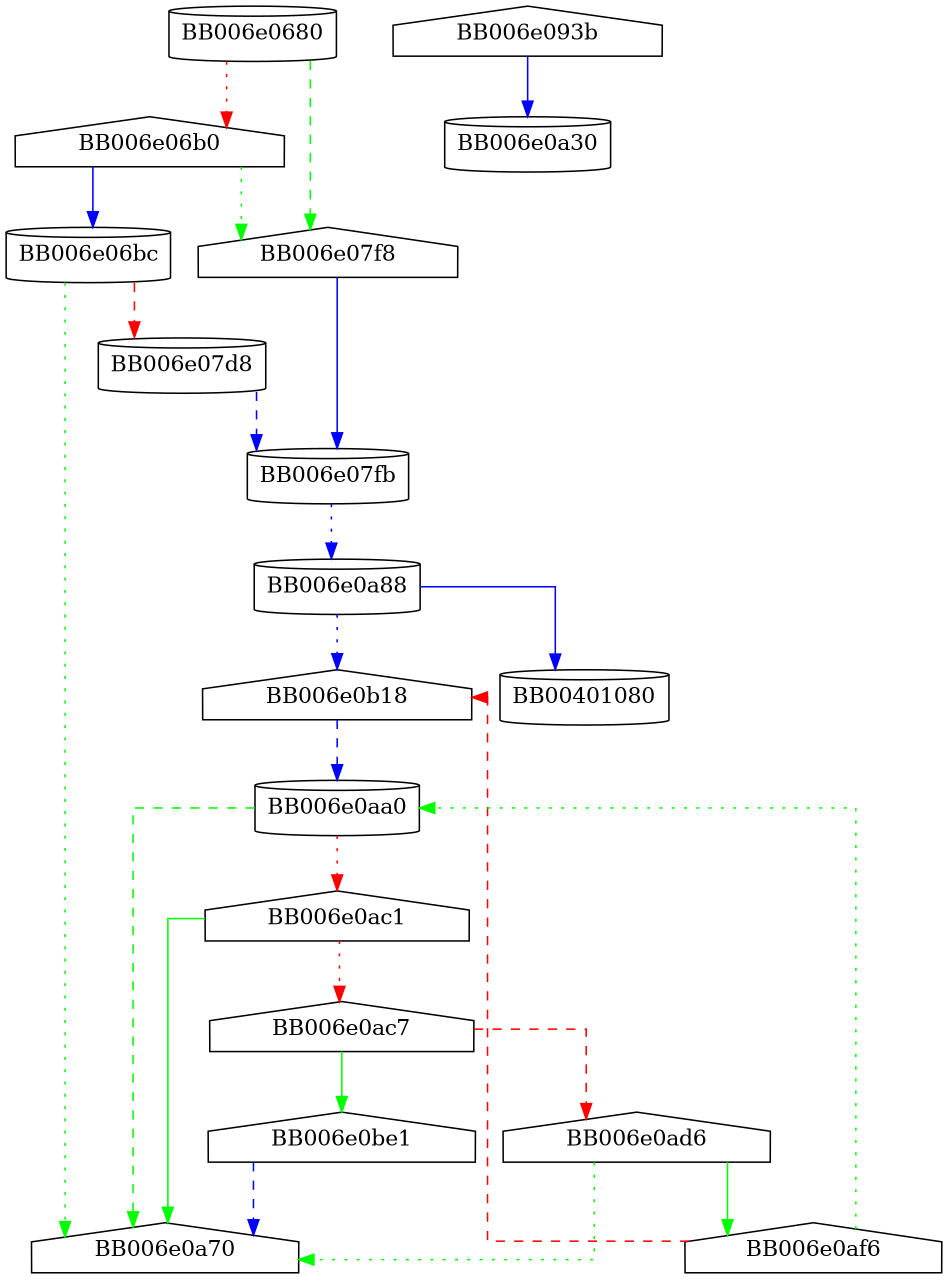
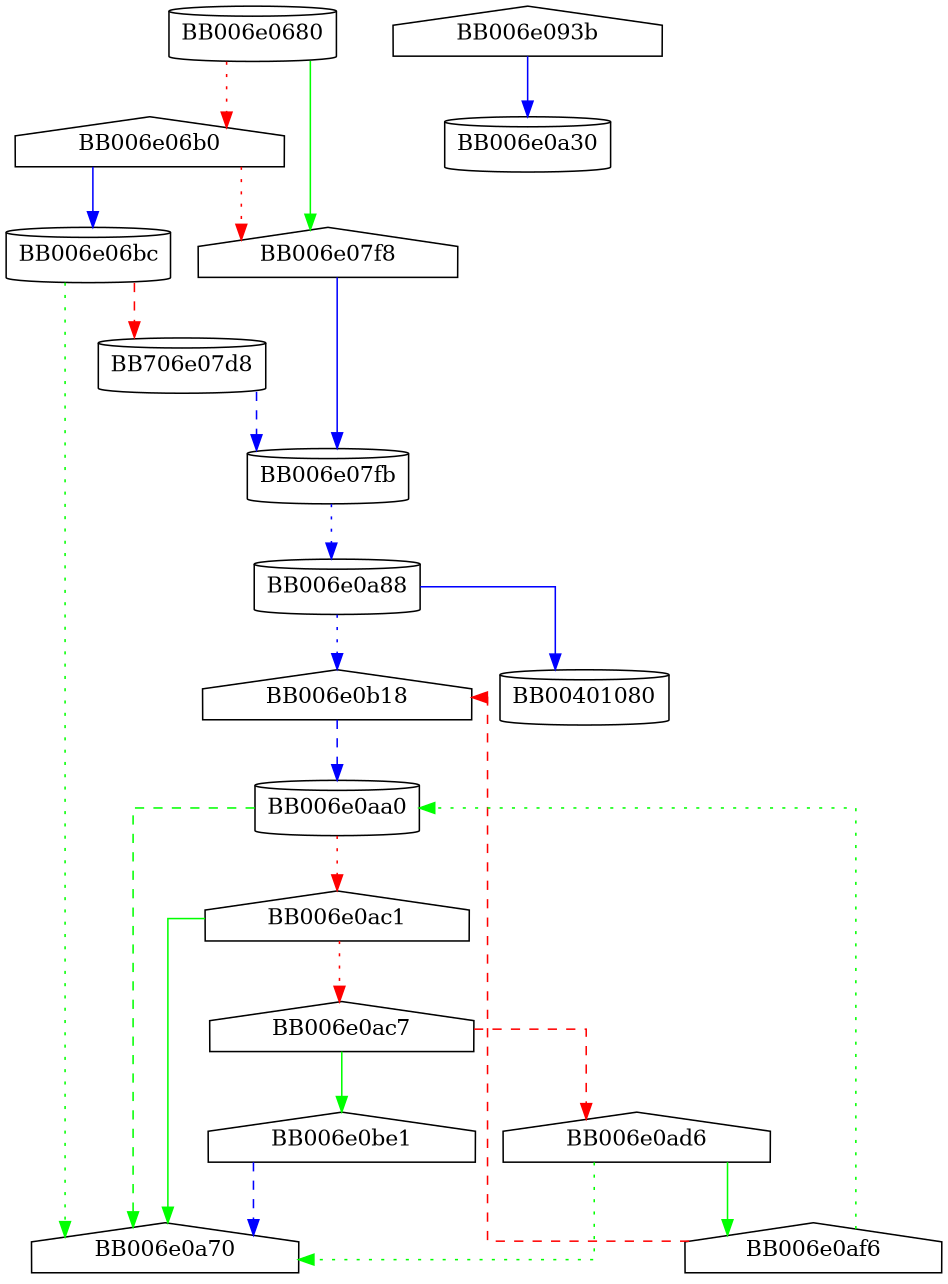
edge "BB006e0680" -> "BB006e07f8": style dashed -> solid
edge "BB006e06b0" -> "BB006e07f8": color green -> red
node "BB006e07d8": label "BB006e07d8" -> "BB706e07d8"
